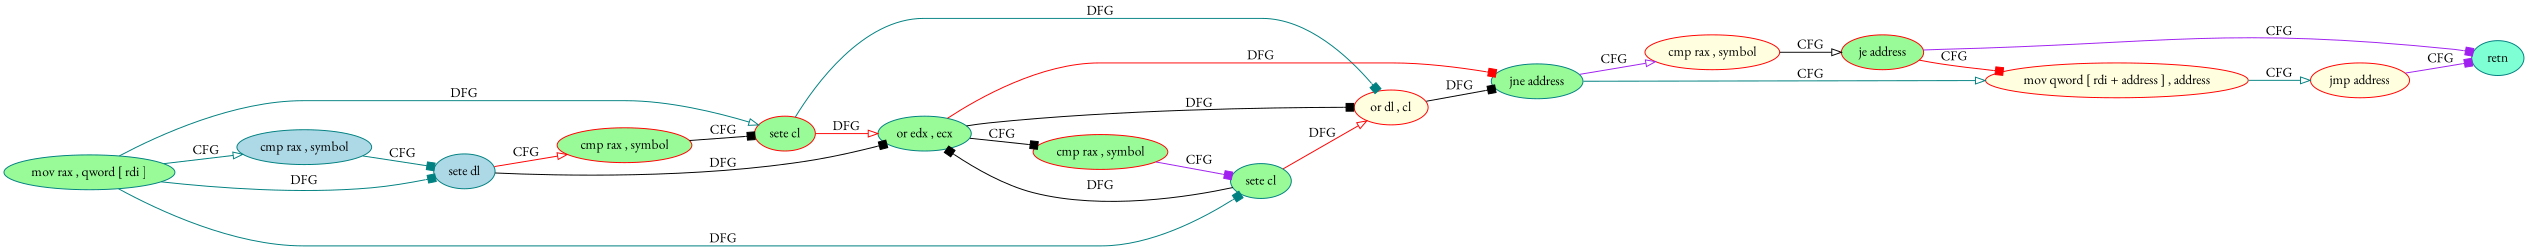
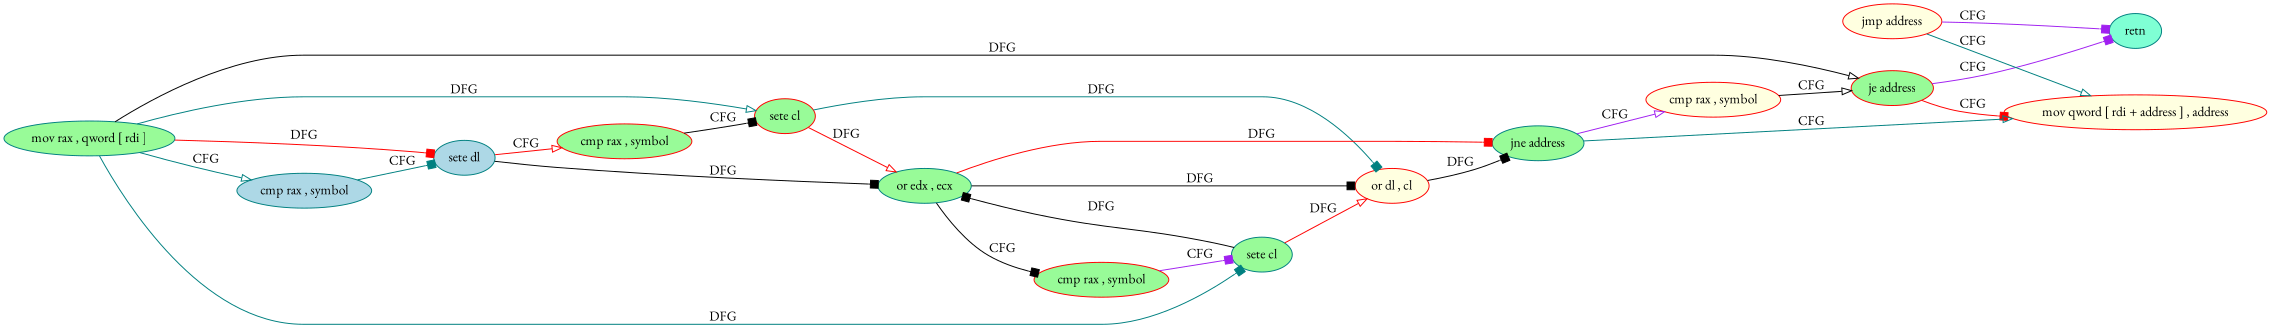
edge "mov rax , qword [ rdi ]" -> "je address": added, label "DFG"
edge "mov qword [ rdi + address ] , address" -> "jmp address": reversed
edge "mov rax , qword [ rdi ]" -> "sete dl": color teal -> red
